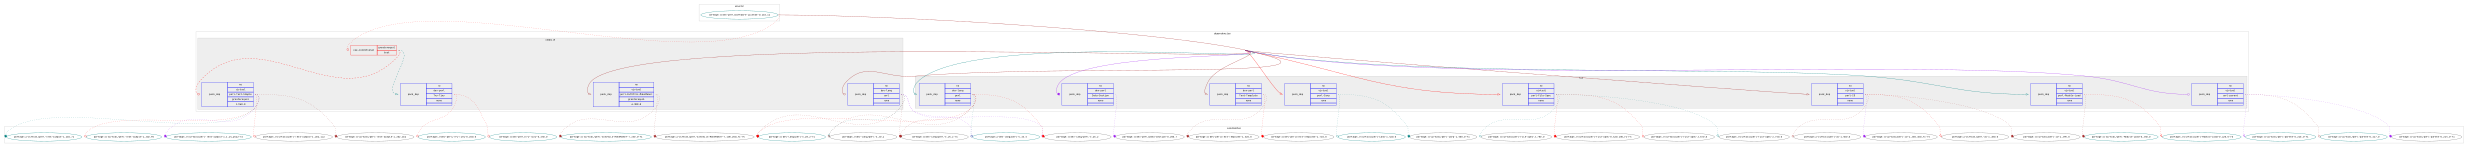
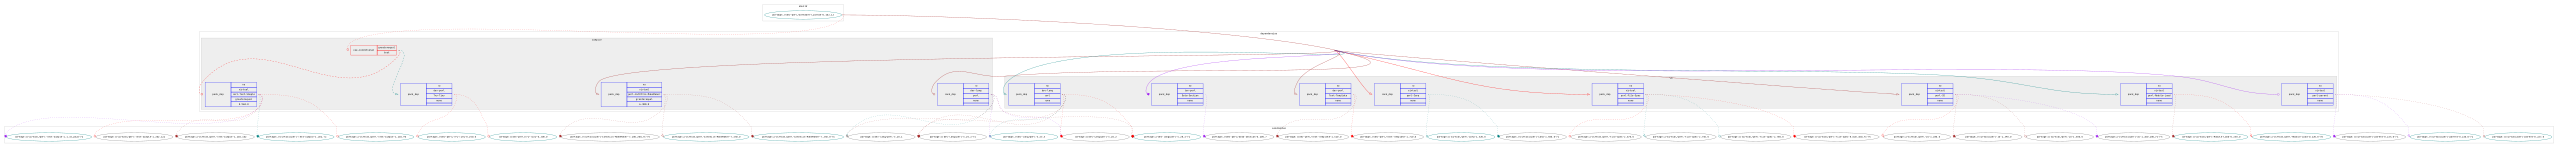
node "portage://virtual/perl-ExtUtils-MakeMaker-7.240.0": added
